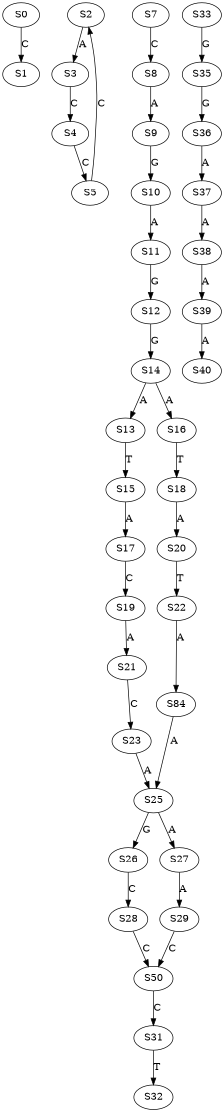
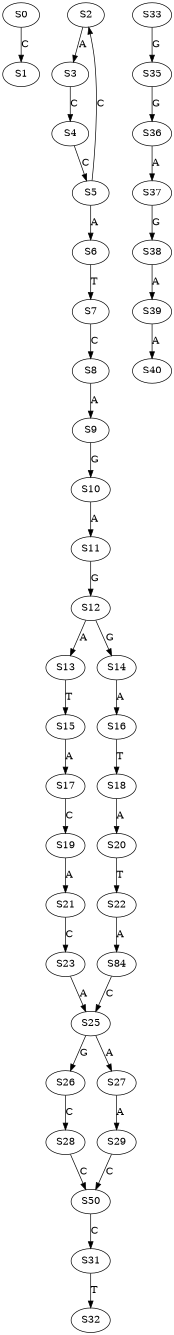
edge "S37" -> "S38": label "A" -> "G"
node "S6": added
edge "S14" -> "S13": now "S12" -> "S13"
edge "S84" -> "S25": label "A" -> "C"
